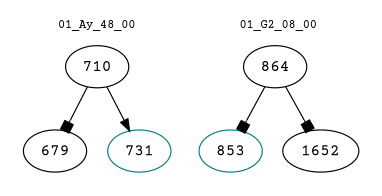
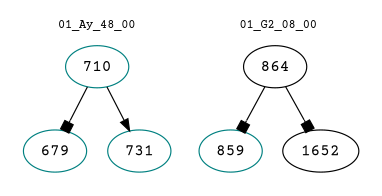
node "710": color black -> teal
node "679": color black -> teal
node "853": label "853" -> "859"
